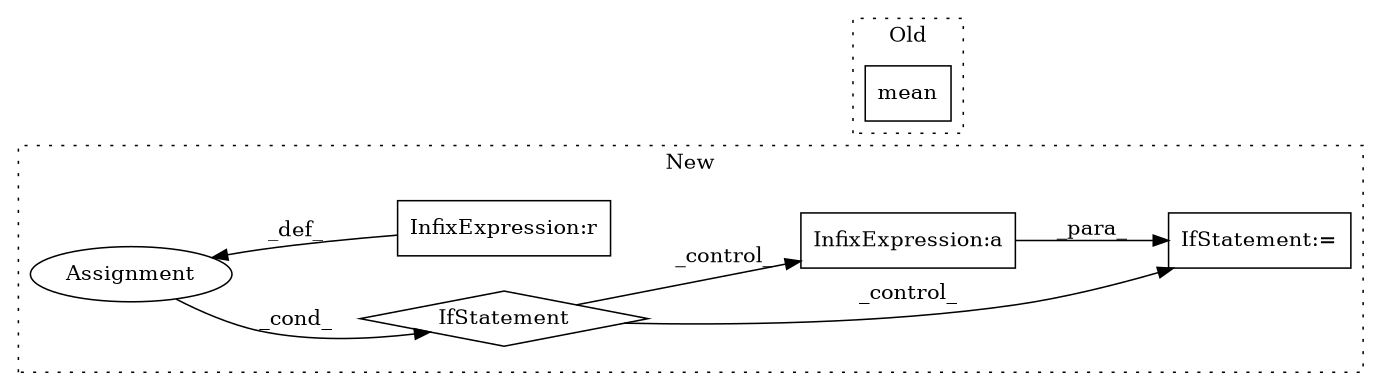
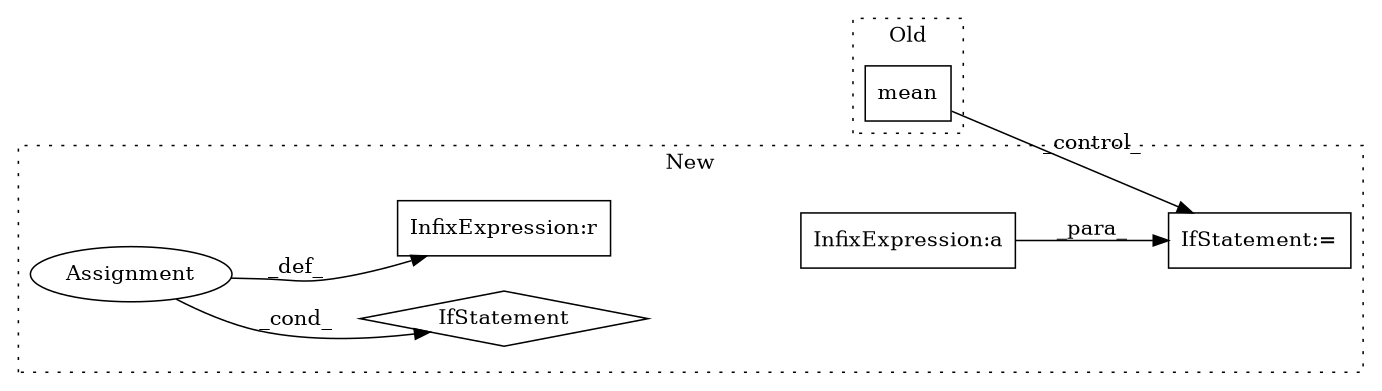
edge "InfixExpression:r" -> "Assignment": reversed
edge "IfStatement" -> "InfixExpression:a": removed, label "_control_"
edge "IfStatement" -> "IfStatement:=": now "mean" -> "IfStatement:="
